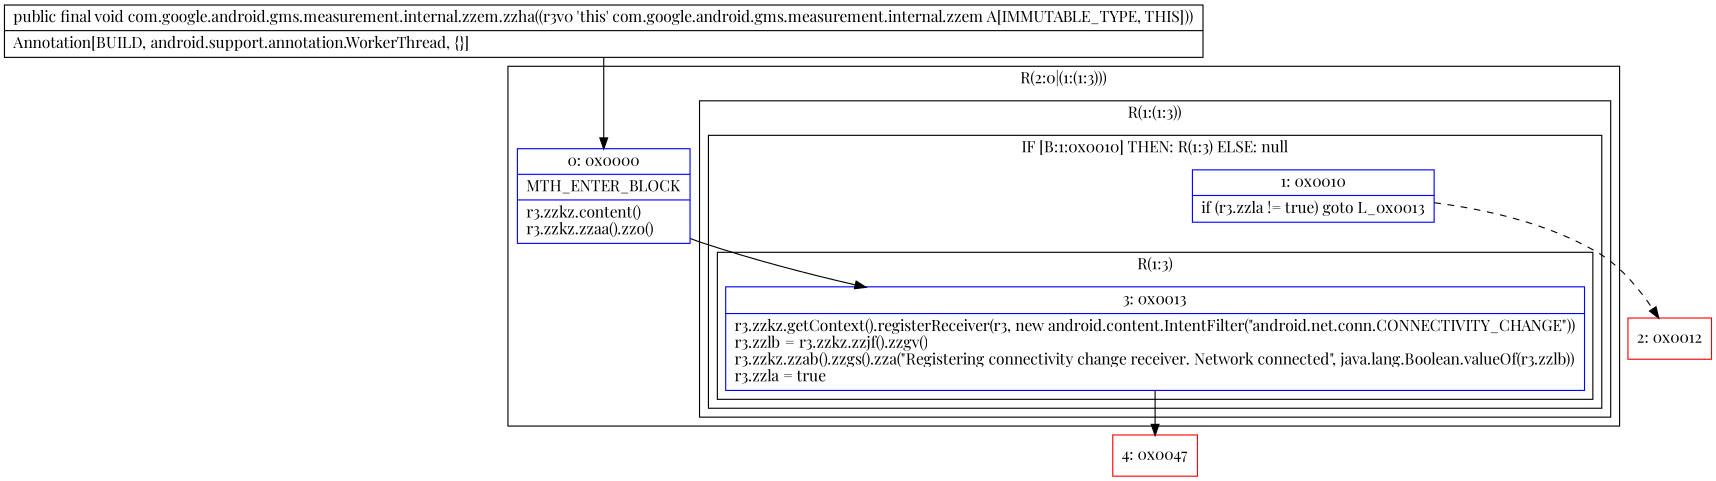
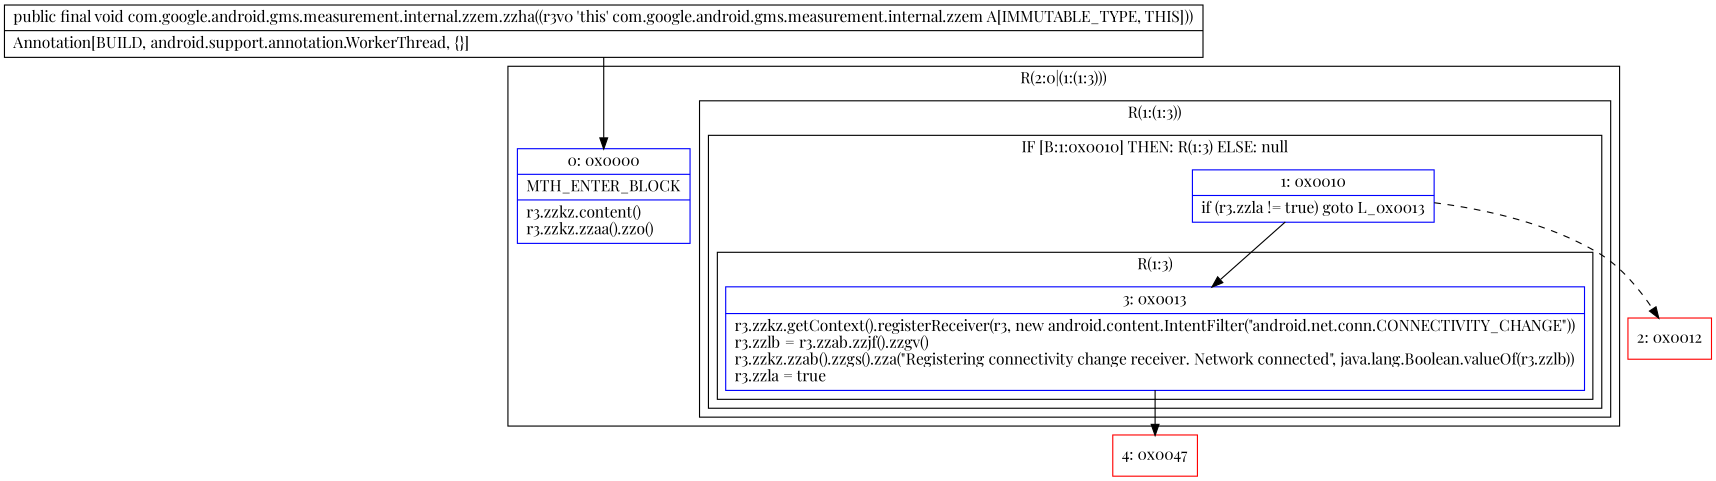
edge "0: 0x0000" -> "3: 0x0013": now "1: 0x0010" -> "3: 0x0013"
node "3: 0x0013": text "r3.zzlb = r3.zzkz.zzjf().zzgv()" -> "r3.zzlb = r3.zzab.zzjf().zzgv()"
